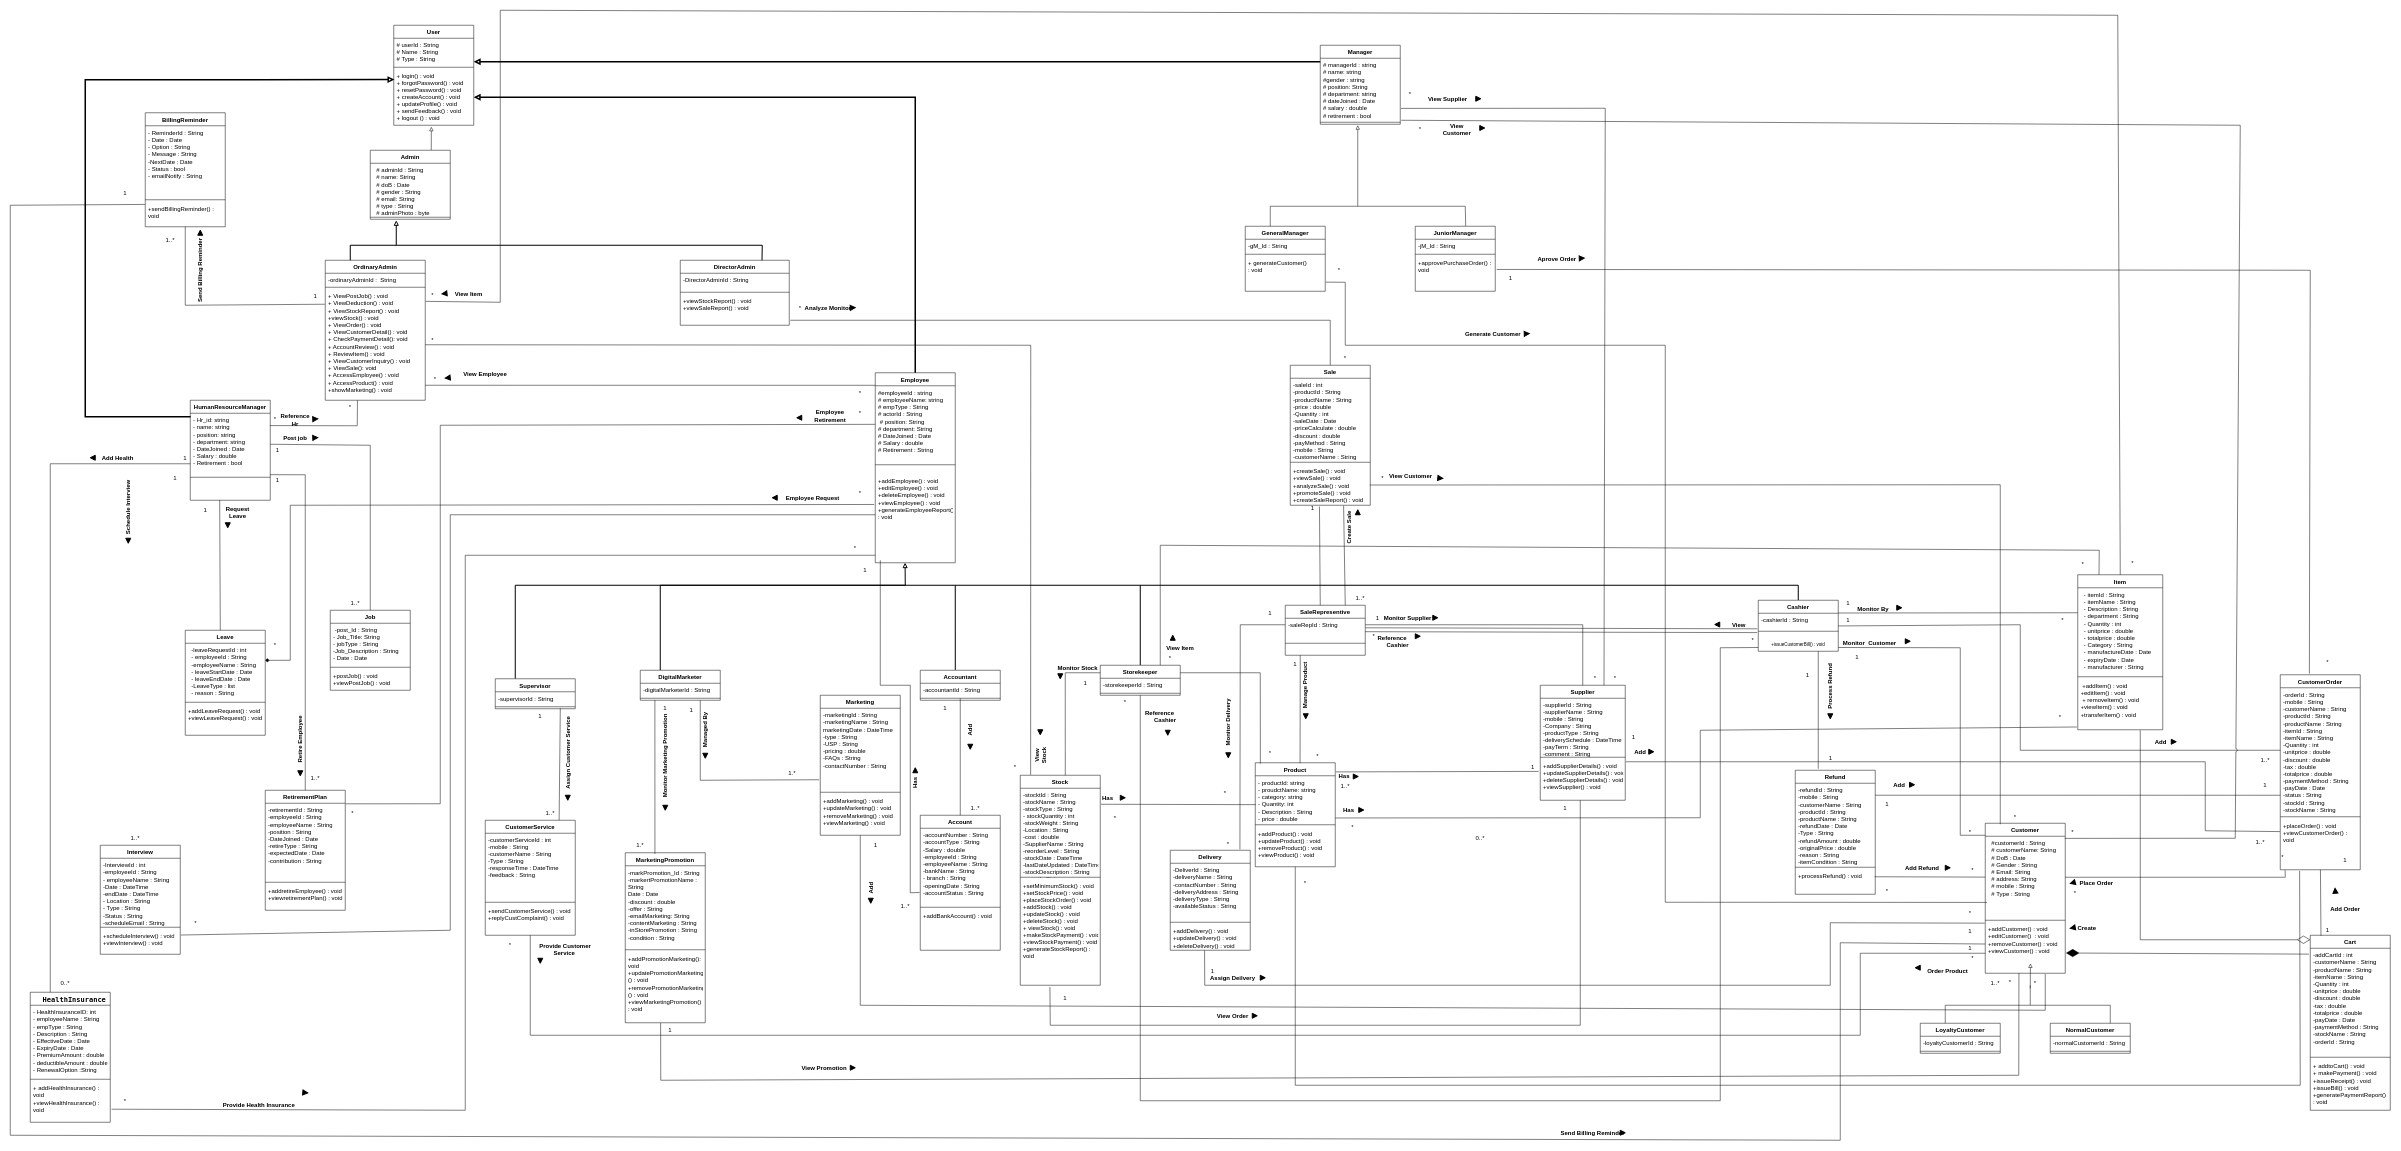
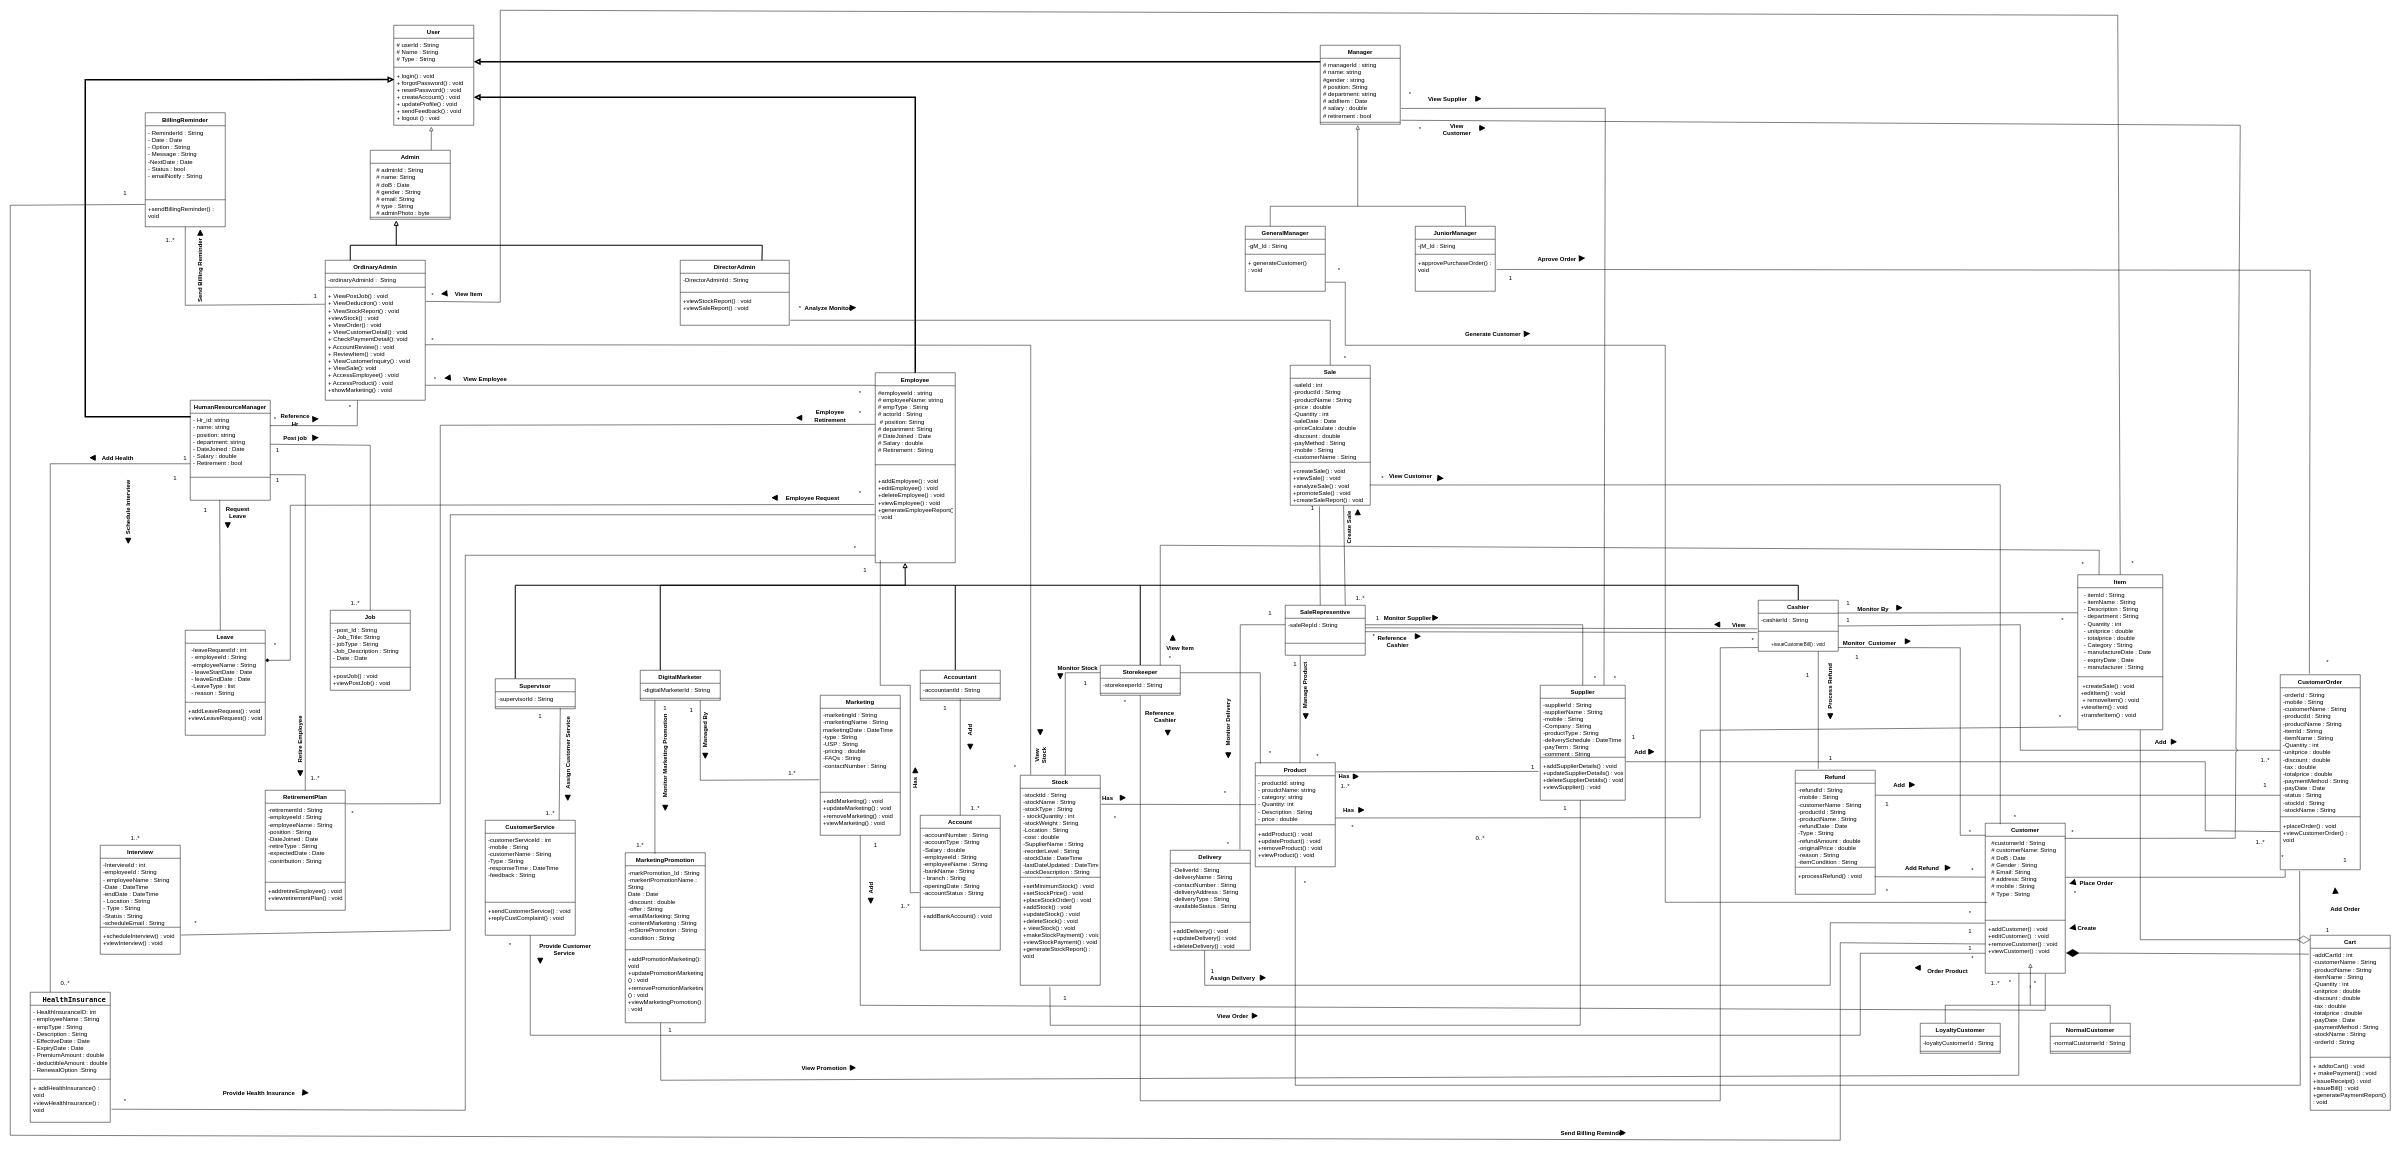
node "# managerId : string # name: string #gender : string # position: String # department: string # dateJoined : Date # salary : double # retirement : bool": label "# managerId : string # name: string #gender : string # position: String # department: string # dateJoined : Date # salary : double # retirement : bool" -> "# managerId : string # name: string #gender : string # position: String # department: string # addItem : Date # salary : double # retirement : bool"
node "View Employee": moved (485, 374) -> (485, 379)
node "+addItem() : void +editItem() : void + removeItem() : void +viewItem() : void +transferItem() : void": label "+addItem() : void +editItem() : void + removeItem() : void +viewItem() : void +transferItem() : void" -> "+createSale() : void +editItem() : void + removeItem() : void +viewItem() : void +transferItem() : void"
edge "+placeOrder() : void +viewCustomerOrder() : void" -- "Cart": removed
node "Provide Health Insurance": moved (259, 1105) -> (259, 1093)
